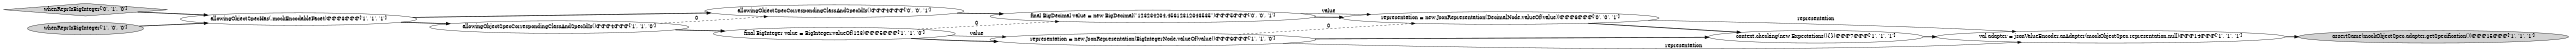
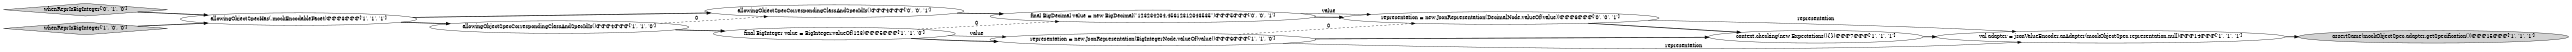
node "whenReprIsBigInteger['1', '0', '0']": shape ellipse -> diamond
